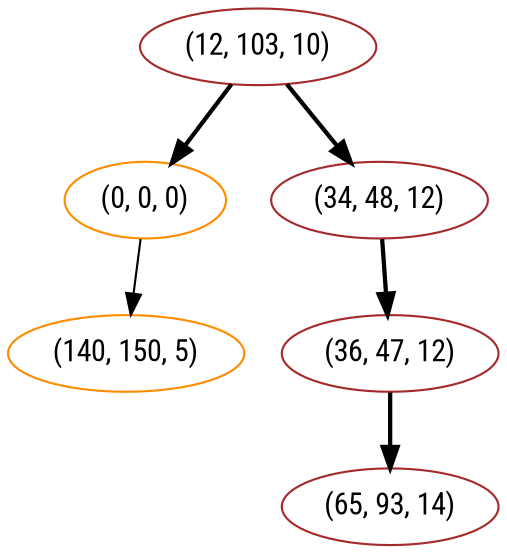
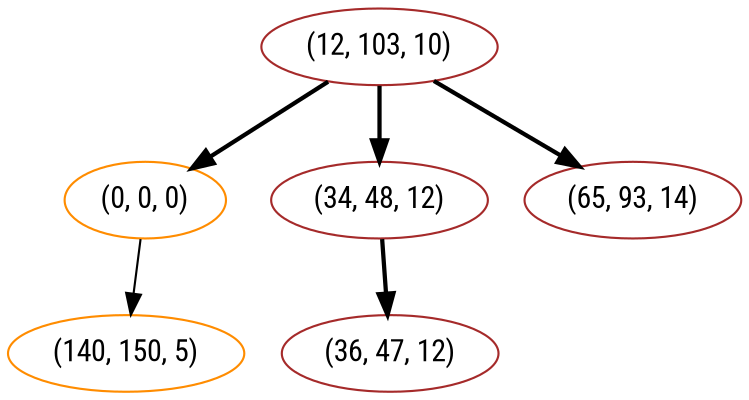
edge "(36, 47, 12)" -> "(65, 93, 14)": now "(12, 103, 10)" -> "(65, 93, 14)"
